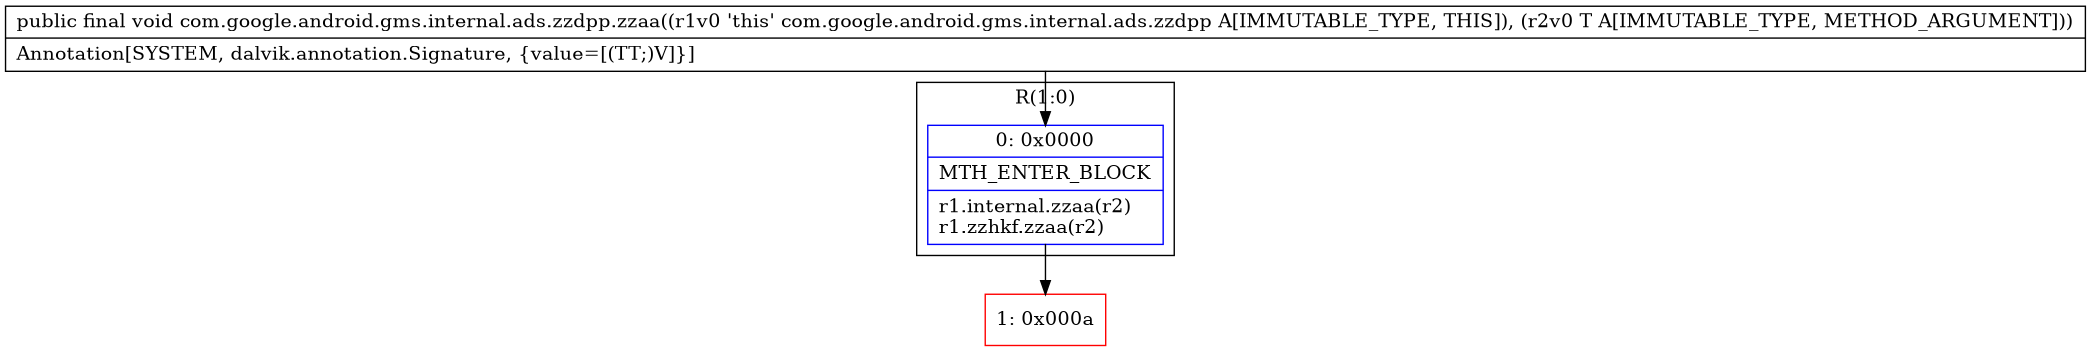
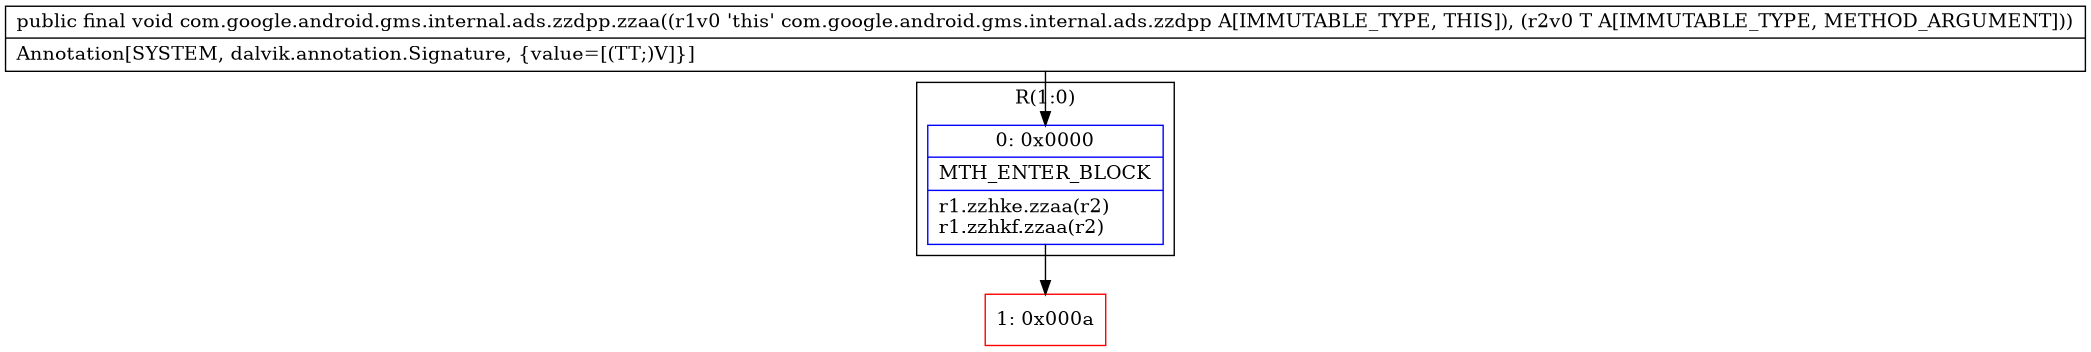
node "0: 0x0000": text "r1.internal.zzaa(r2)" -> "r1.zzhke.zzaa(r2)"
